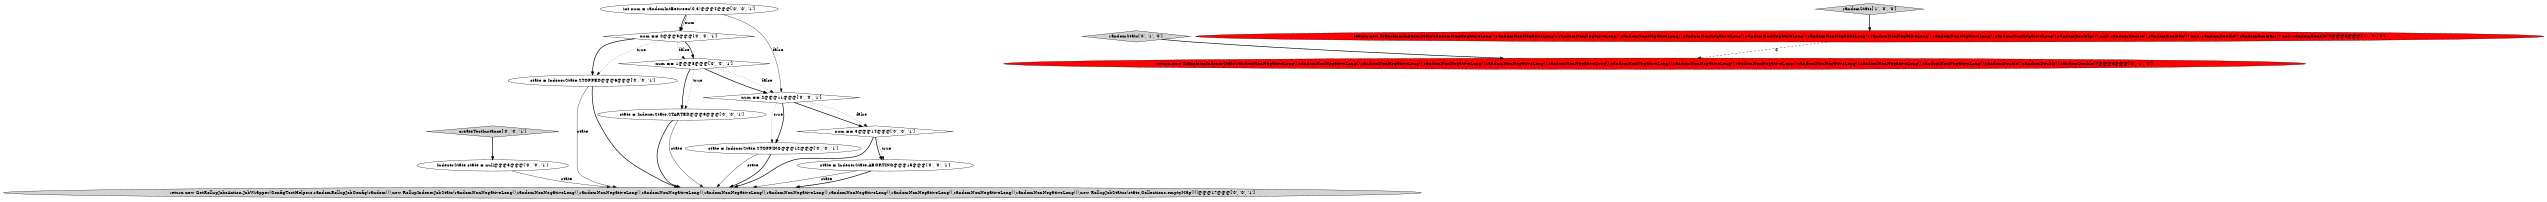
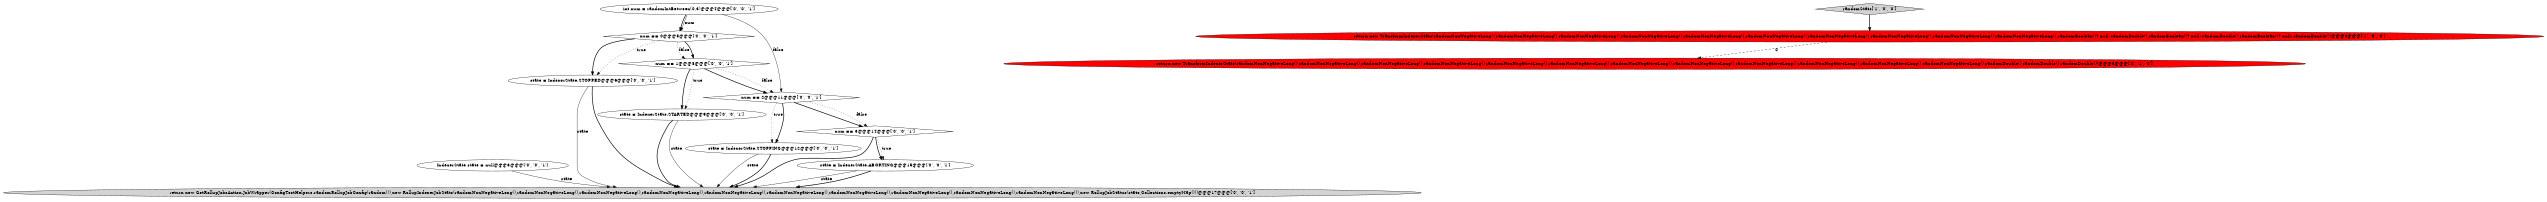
node "randomStats['0', '1', '0']": removed
node "createTestInstance['0', '0', '1']": removed
